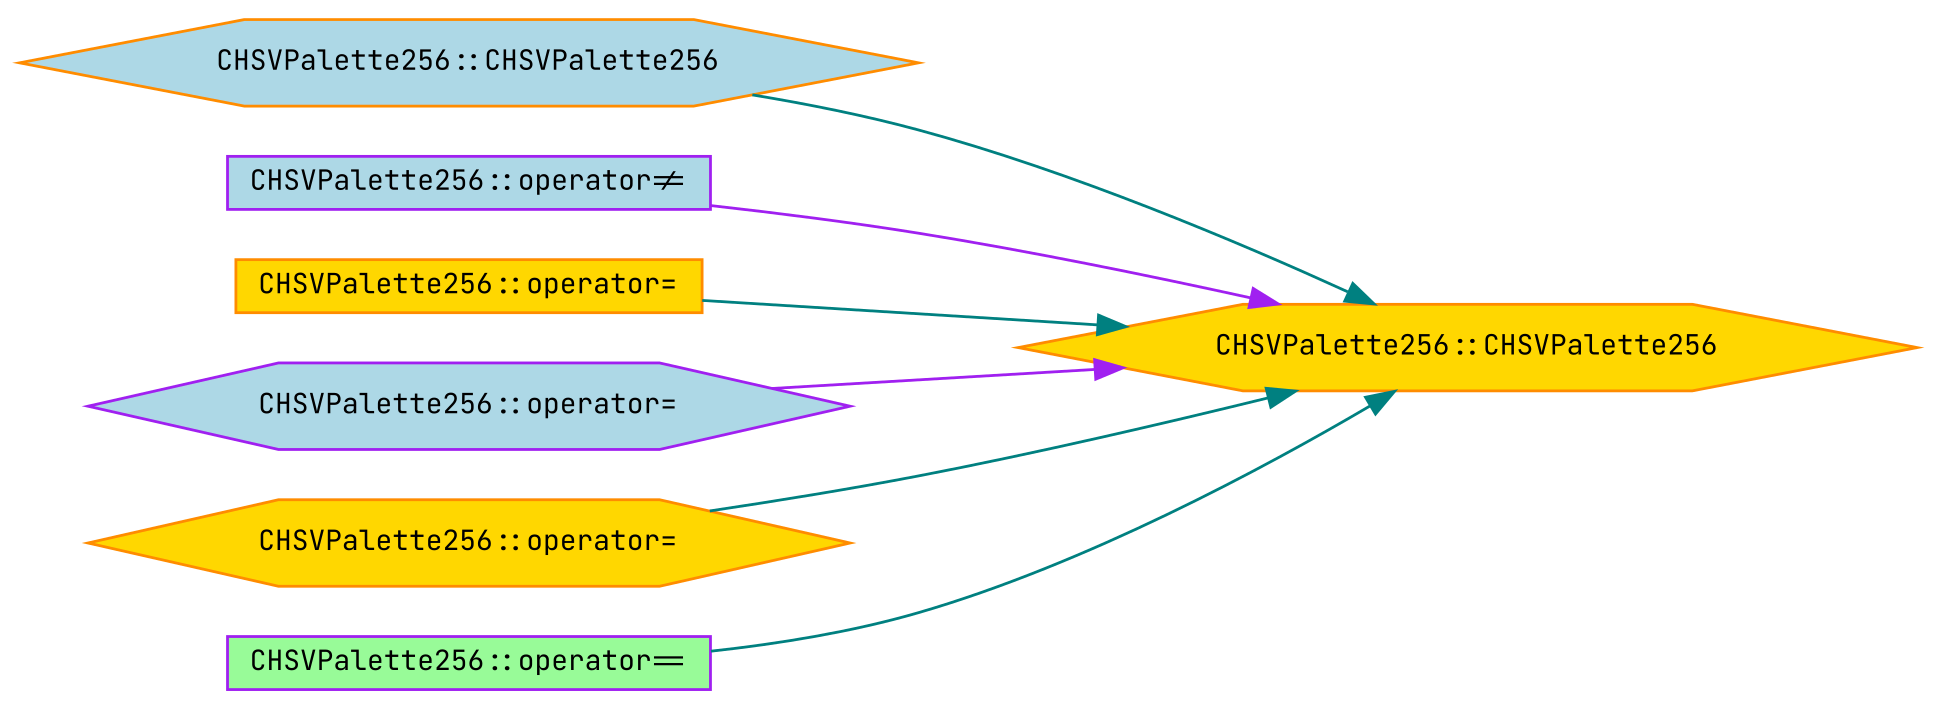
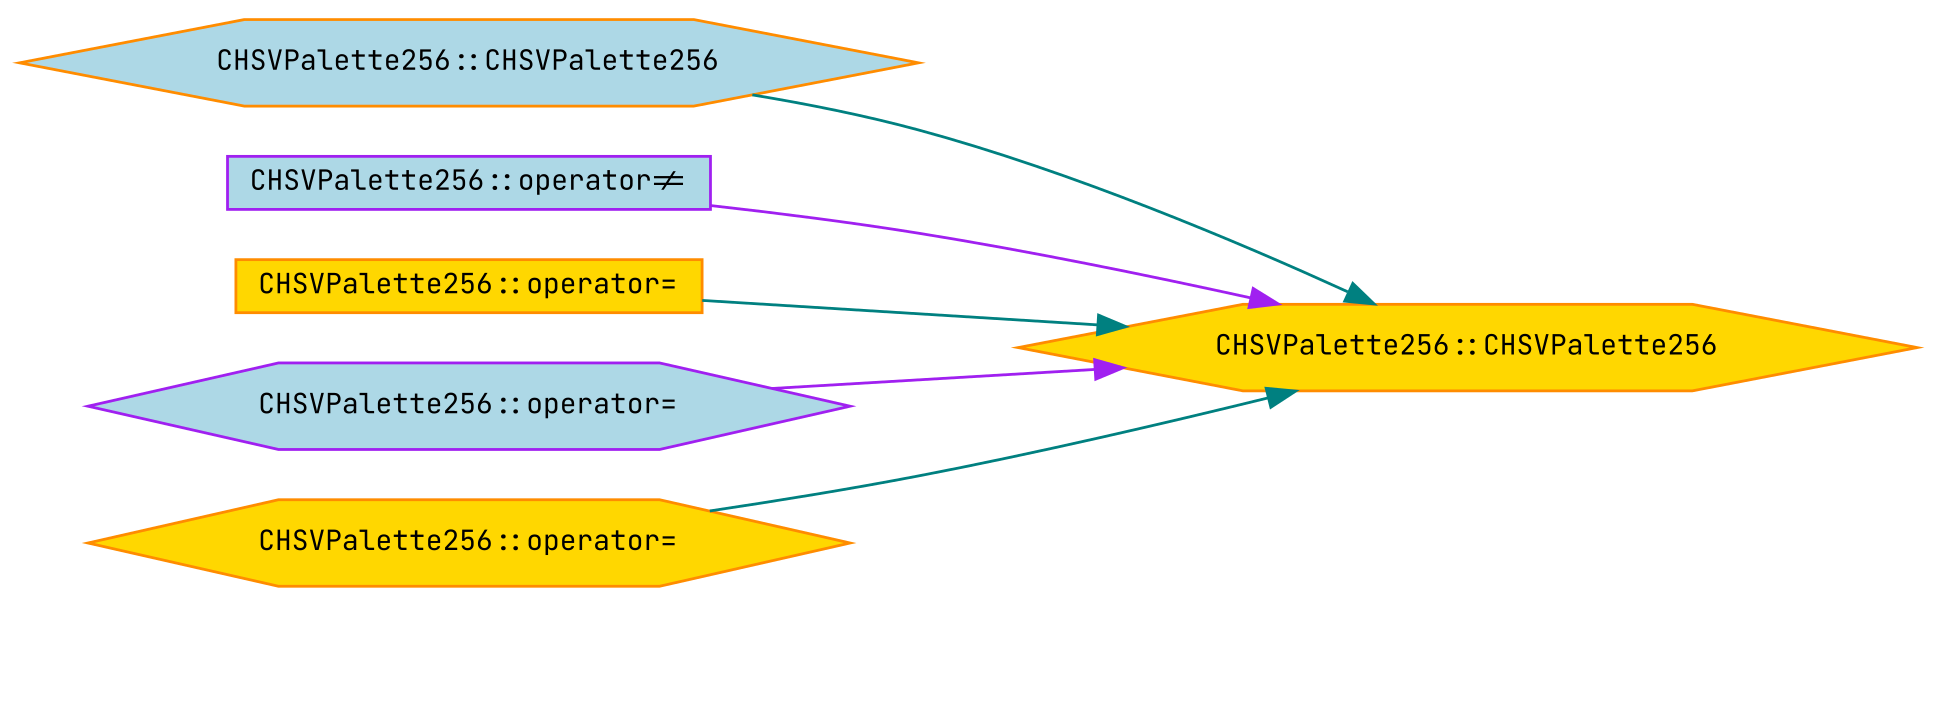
node "CHSVPalette256::operator==": removed
